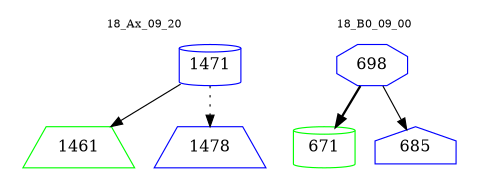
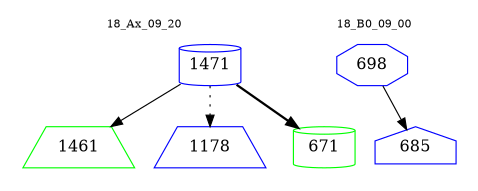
edge "698" -> "671": now "1471" -> "671"
node "1478": label "1478" -> "1178"
